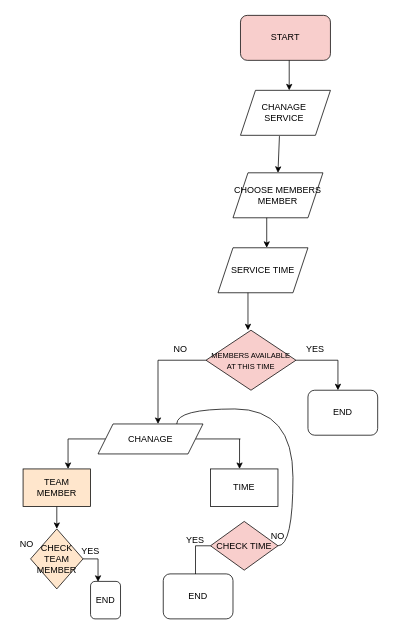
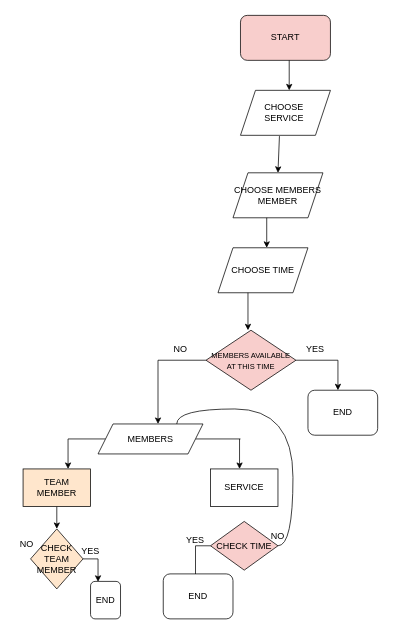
node "CHANAGE SERVICE": label "CHANAGE SERVICE" -> "CHOOSE SERVICE"
node "SERVICE TIME": label "SERVICE TIME" -> "CHOOSE TIME"
node "CHANAGE": label "CHANAGE" -> "MEMBERS"
node "TIME": label "TIME" -> "SERVICE"
